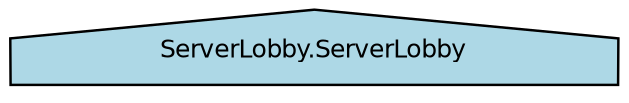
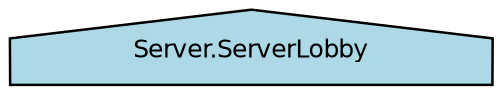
node "ServerLobby.ServerLobby": label "ServerLobby.ServerLobby" -> "Server.ServerLobby"
